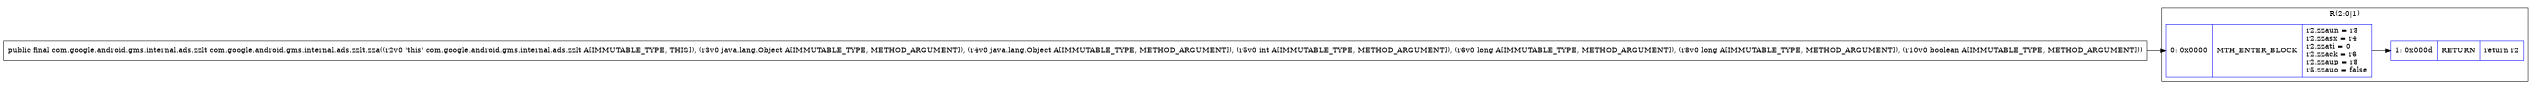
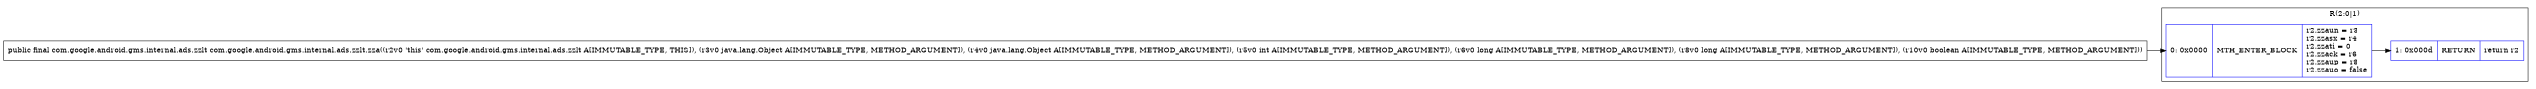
node "0: 0x0000": text "r5.zzauo = false" -> "r2.zzauo = false"
